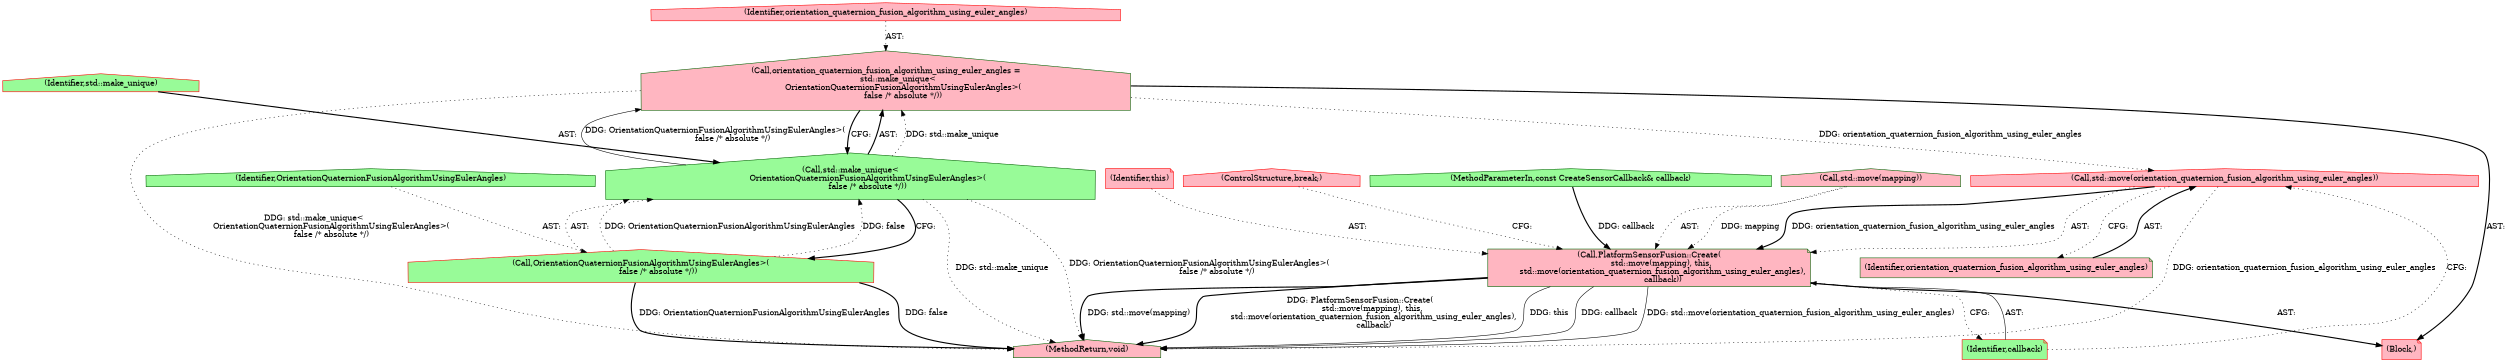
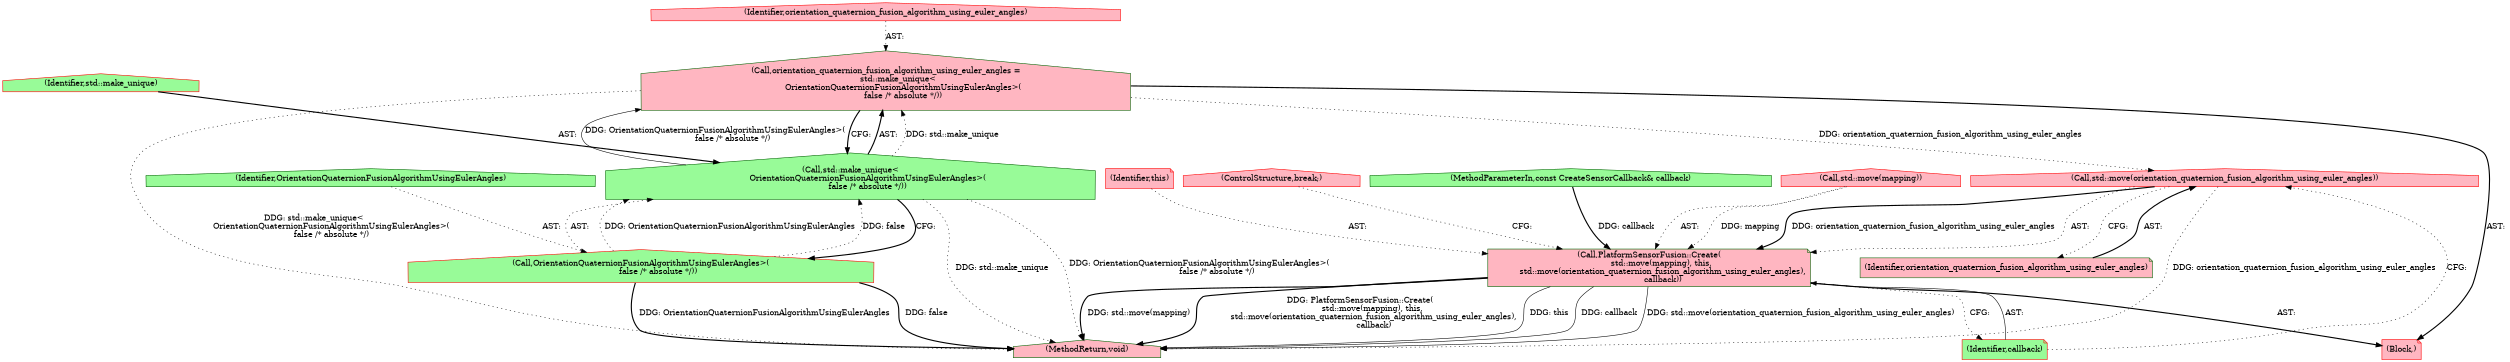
node "(Call,std::move(mapping))": color darkgreen -> red
